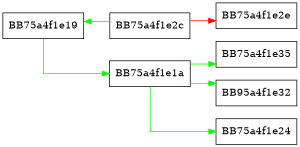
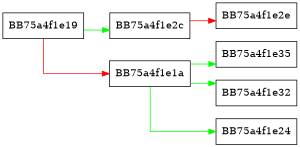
edge "BB75a4f1e2c" -> "BB75a4f1e19": reversed
edge "BB75a4f1e19" -> "BB75a4f1e1a": color green -> red
node "BB95a4f1e32": label "BB95a4f1e32" -> "BB75a4f1e32"
